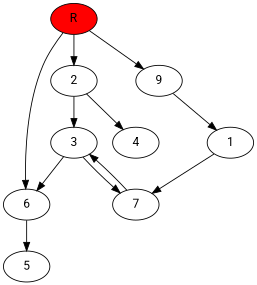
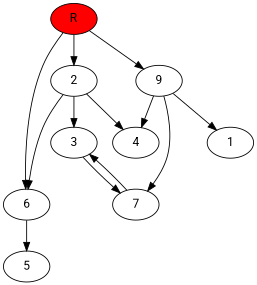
edge "9" -> "4": added
edge "3" -> "6": now "2" -> "6"
edge "1" -> "7": now "9" -> "7"
